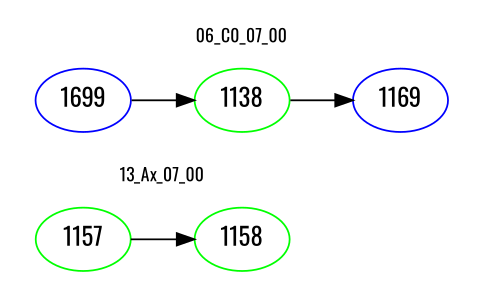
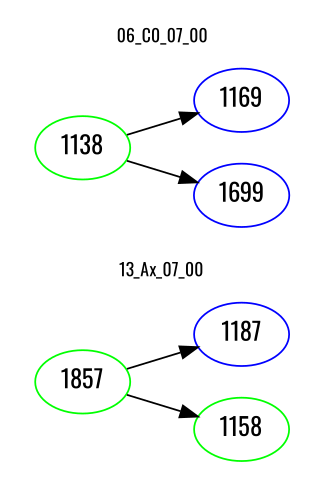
edge "1699" -> "1138": reversed
node "1157": label "1157" -> "1857"
node "1187": added
